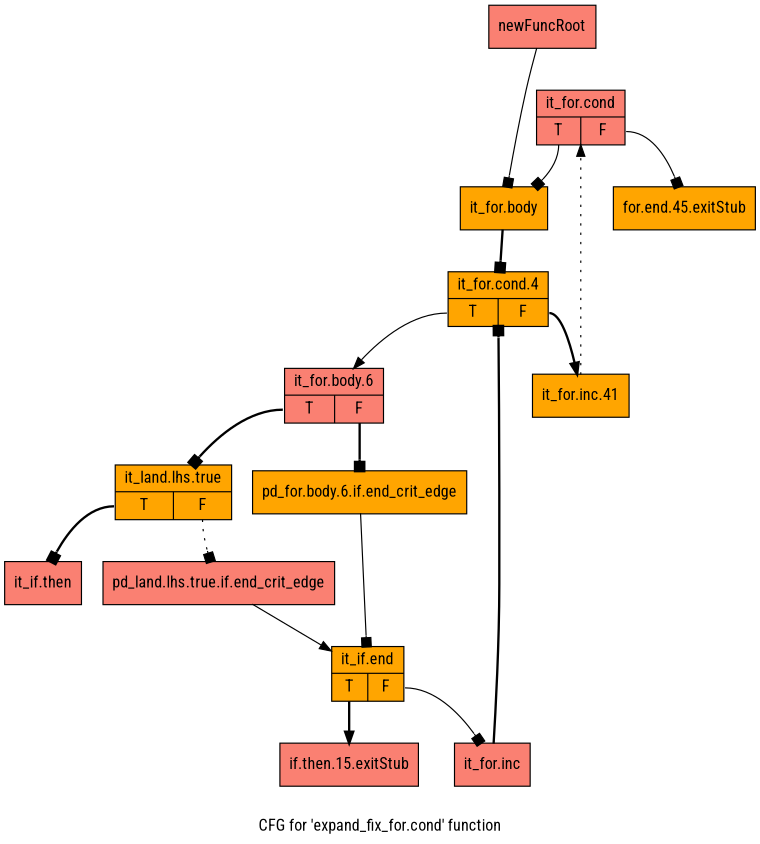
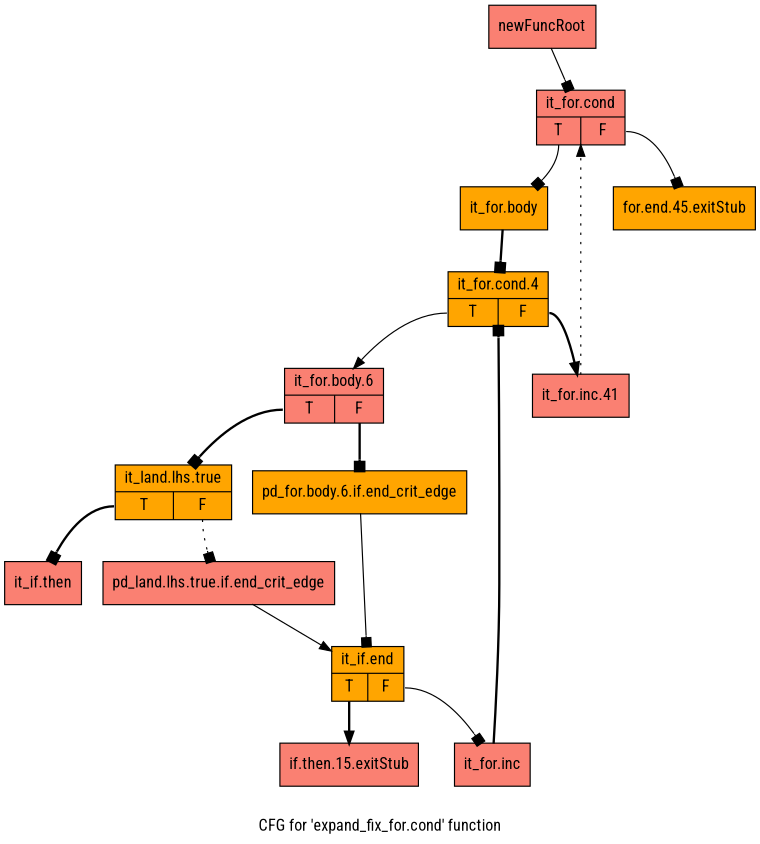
edge "newFuncRoot" -> "it_for.body": now "newFuncRoot" -> "it_for.cond"
node "it_for.inc.41": fillcolor orange -> salmon
